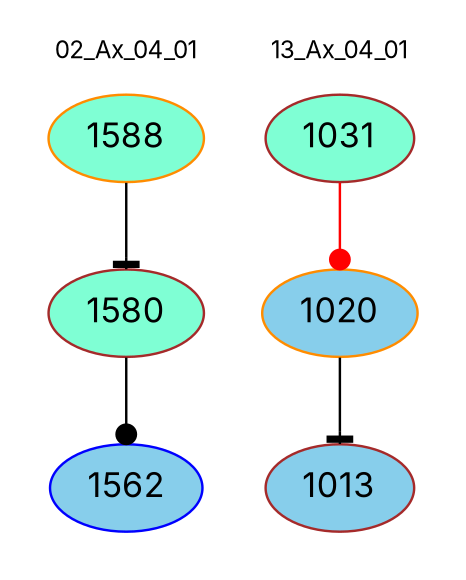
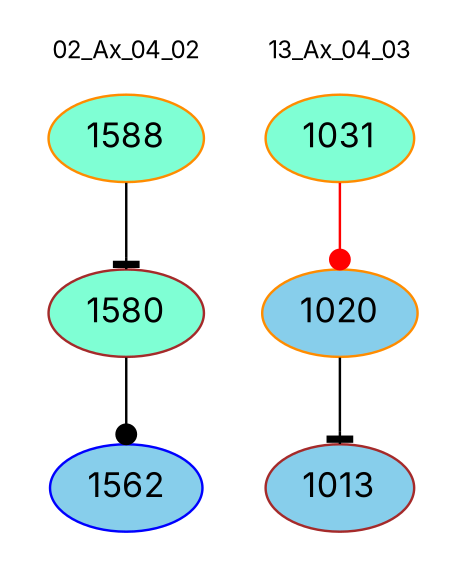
cluster "02_Ax_04_01": label "02_Ax_04_01" -> "02_Ax_04_02"
cluster "13_Ax_04_01": label "13_Ax_04_01" -> "13_Ax_04_03"
node "1031": color brown -> darkorange
